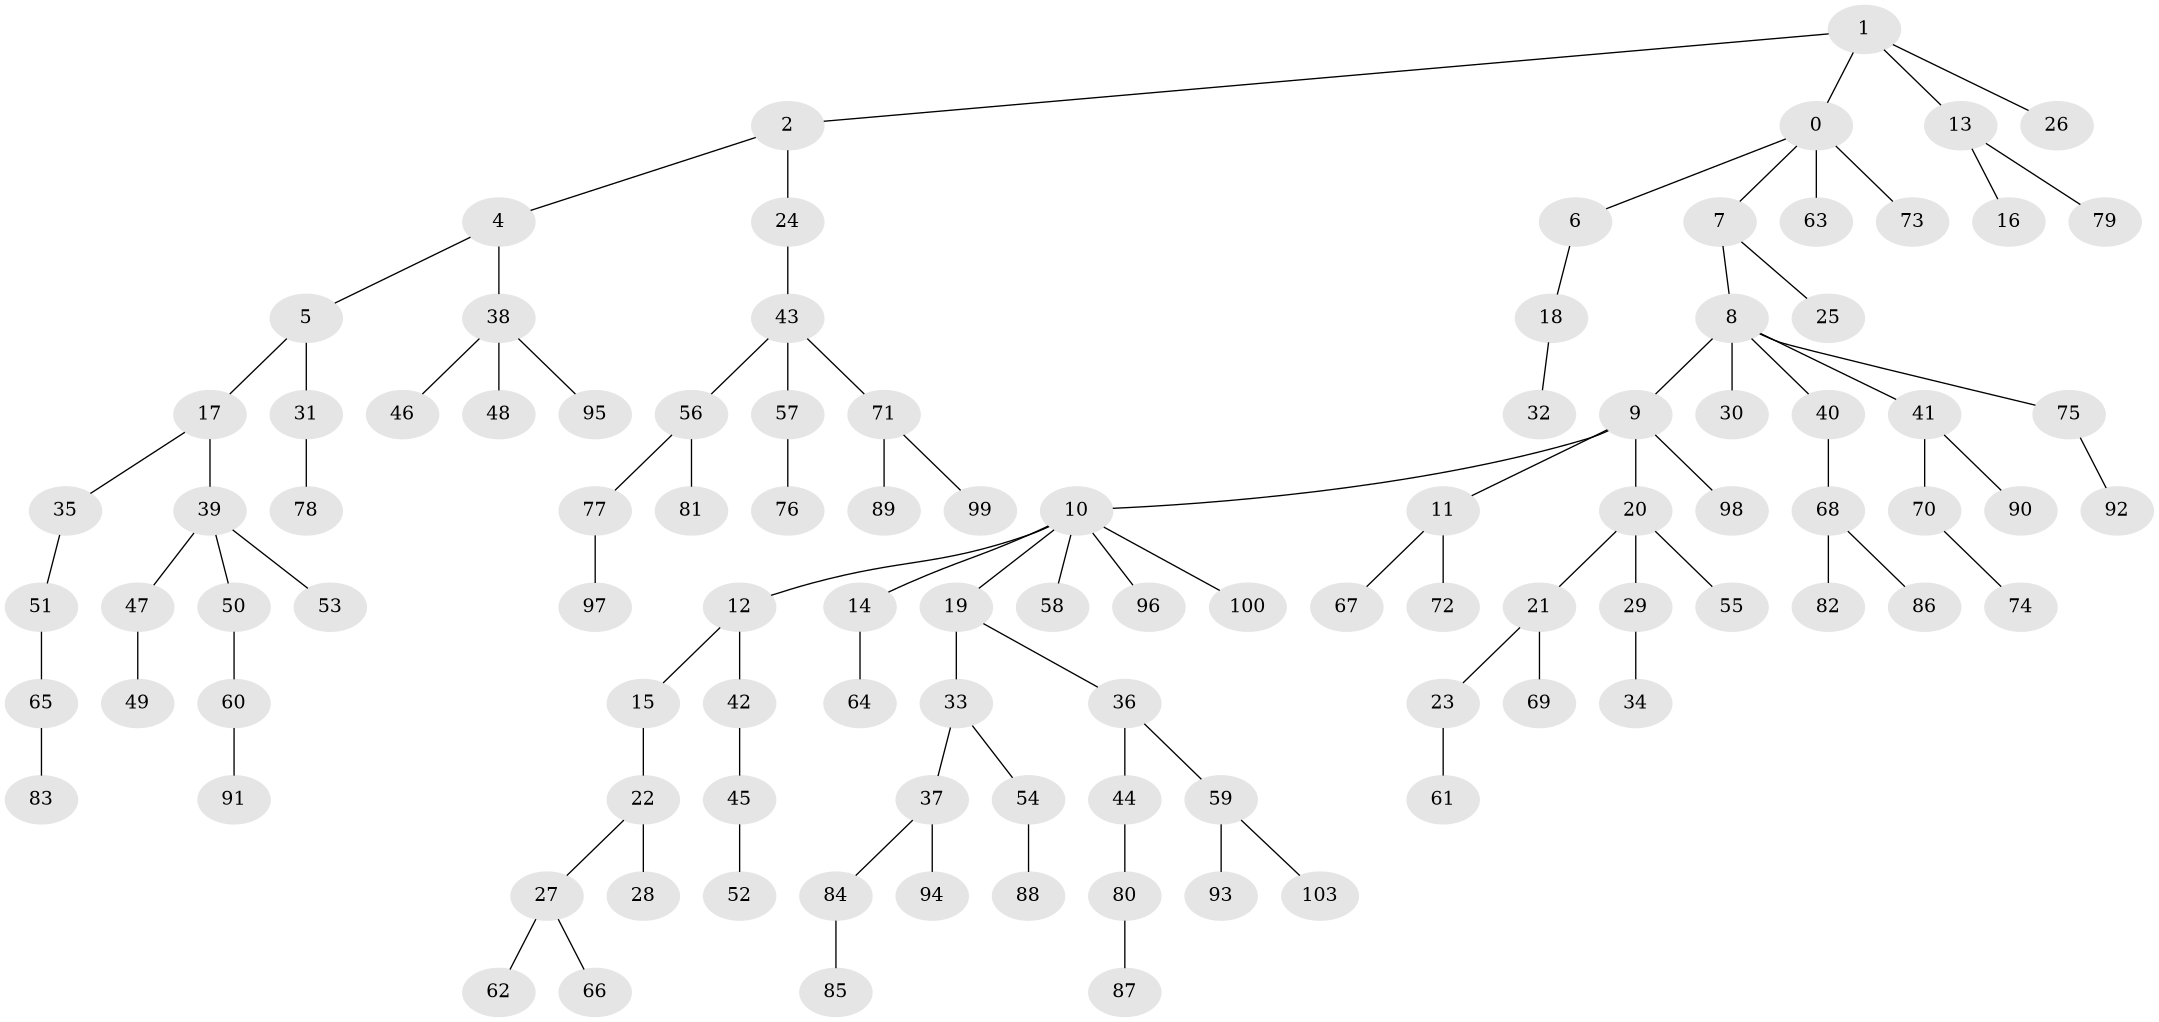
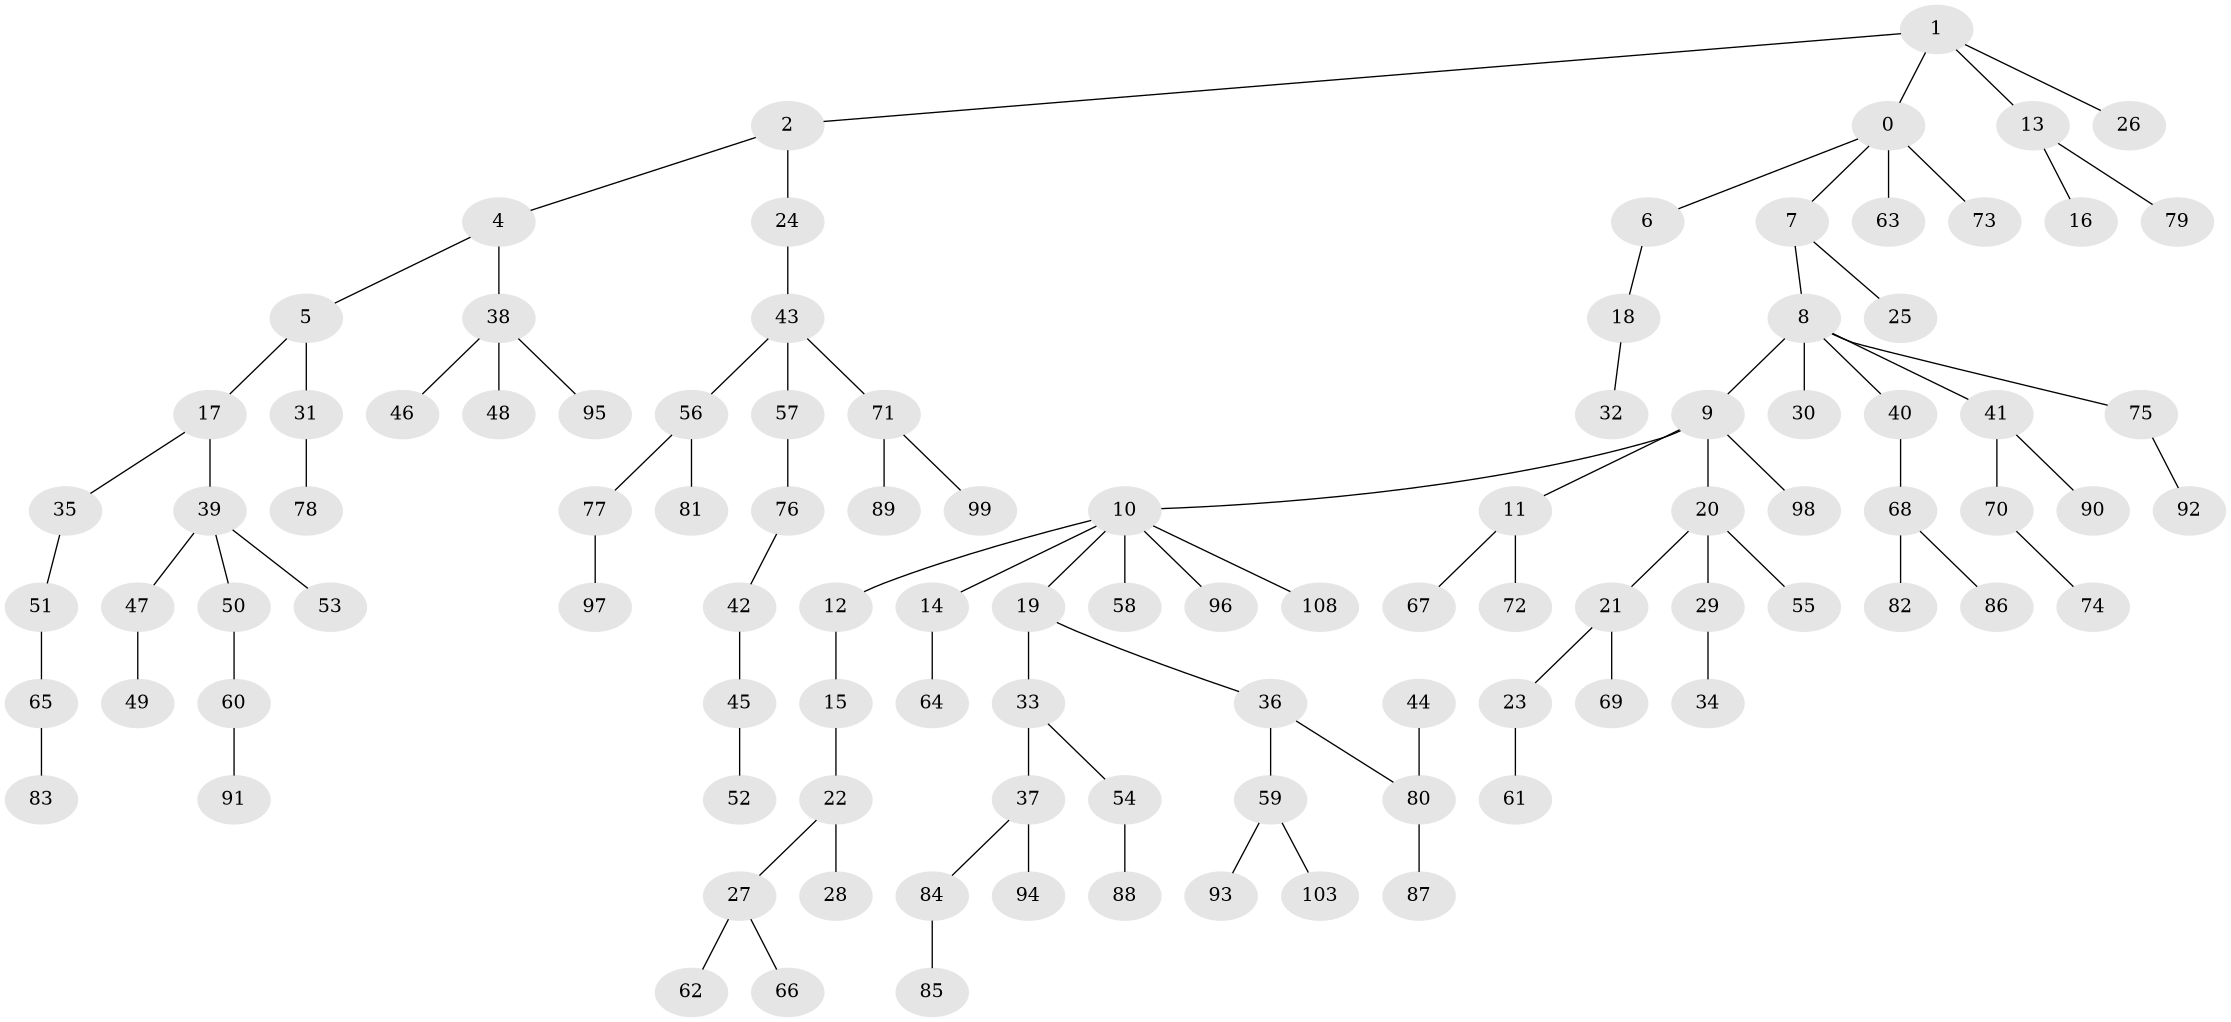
node "100": label "100" -> "108"
edge "12" -- "42": now "76" -- "42"
edge "36" -- "44": now "36" -- "80"
